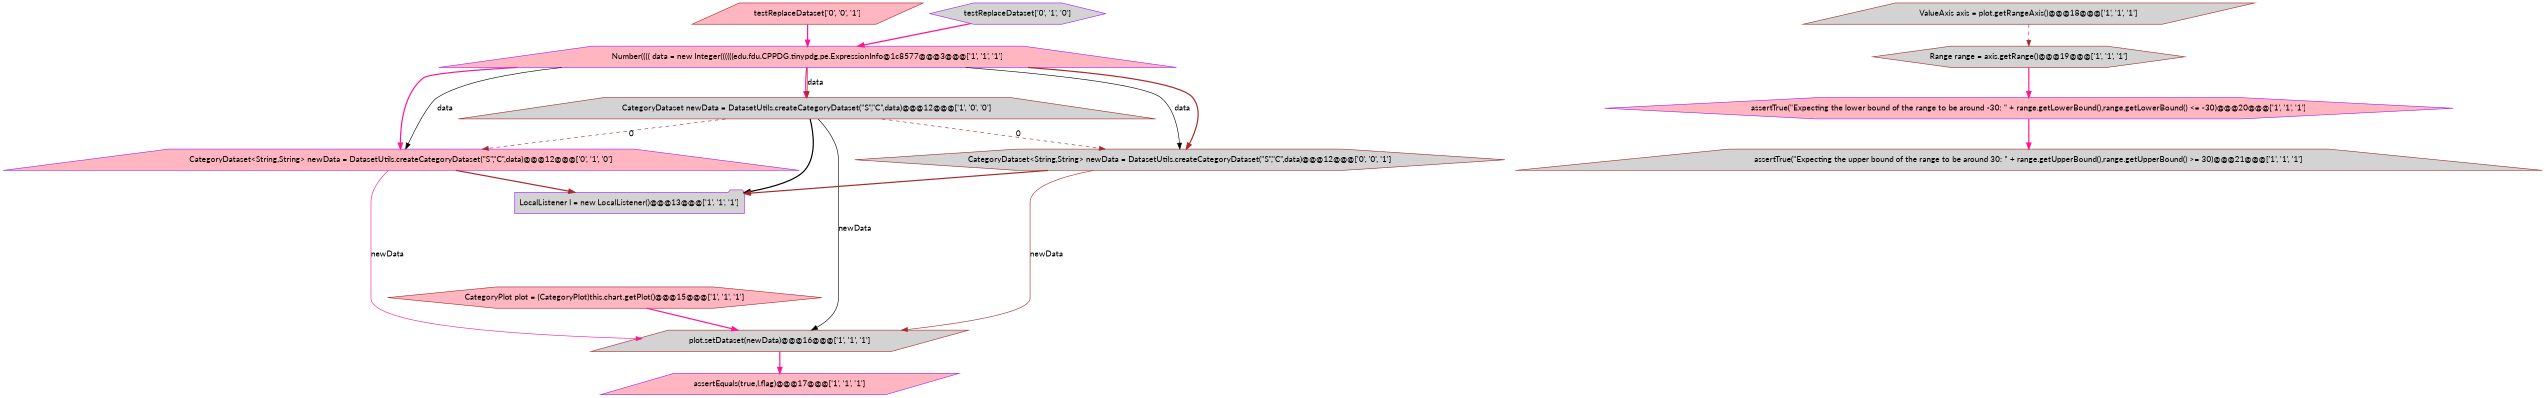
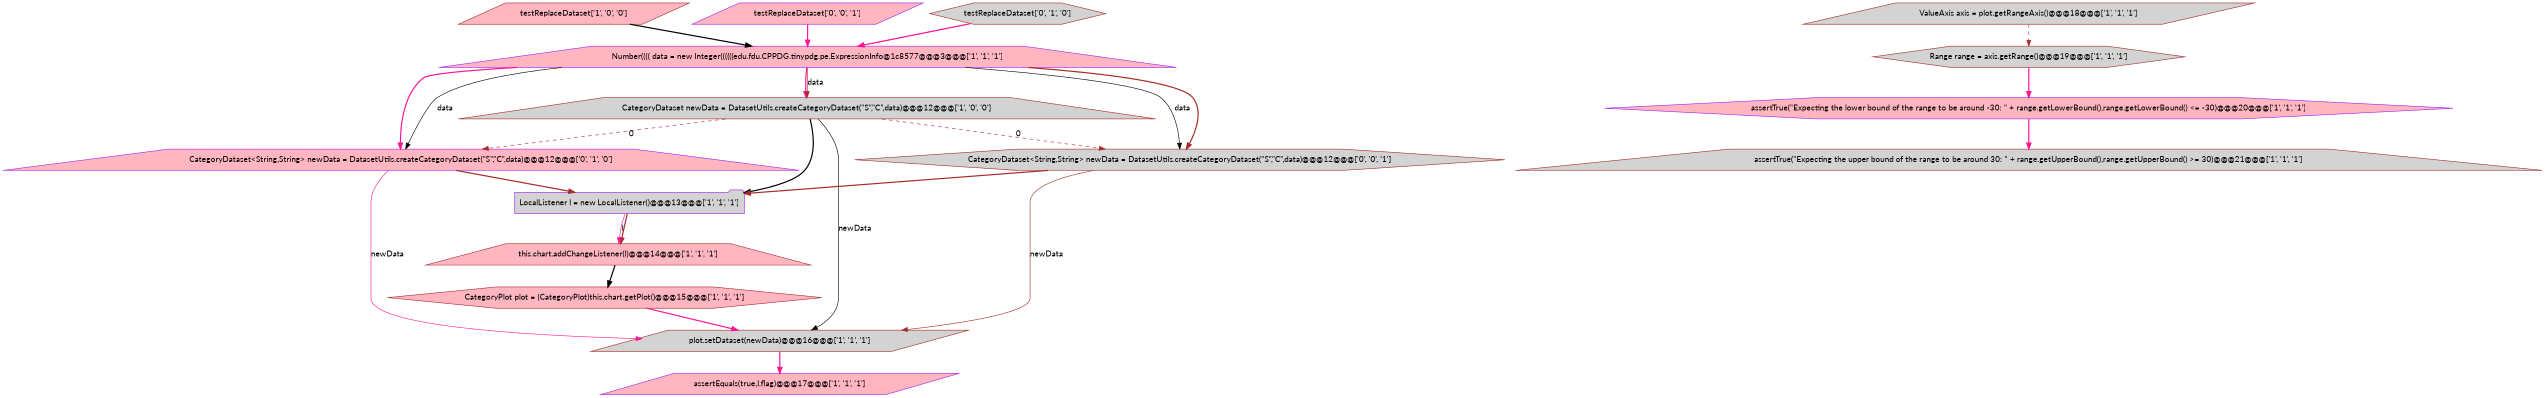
node "testReplaceDataset['1', '0', '0']": added
node "testReplaceDataset['0', '0', '1']": color brown -> purple
node "testReplaceDataset['0', '1', '0']": color purple -> brown
node "this.chart.addChangeListener(l)@@@14@@@['1', '1', '1']": added
